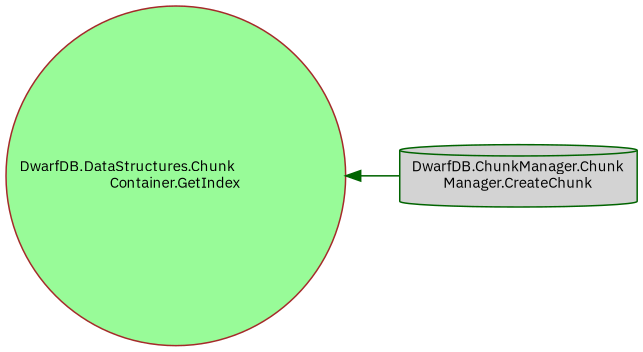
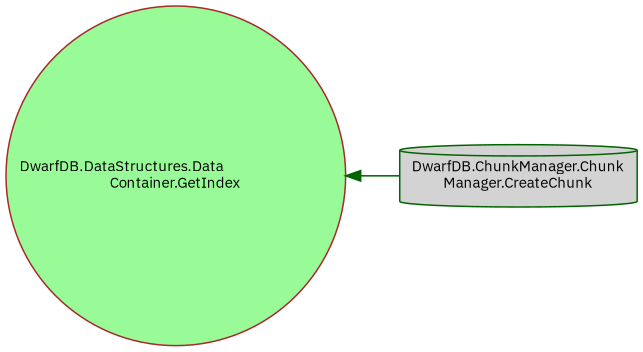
node "DwarfDB.DataStructures.Chunk Container.GetIndex": label "DwarfDB.DataStructures.Chunk Container.GetIndex" -> "DwarfDB.DataStructures.Data Container.GetIndex"
